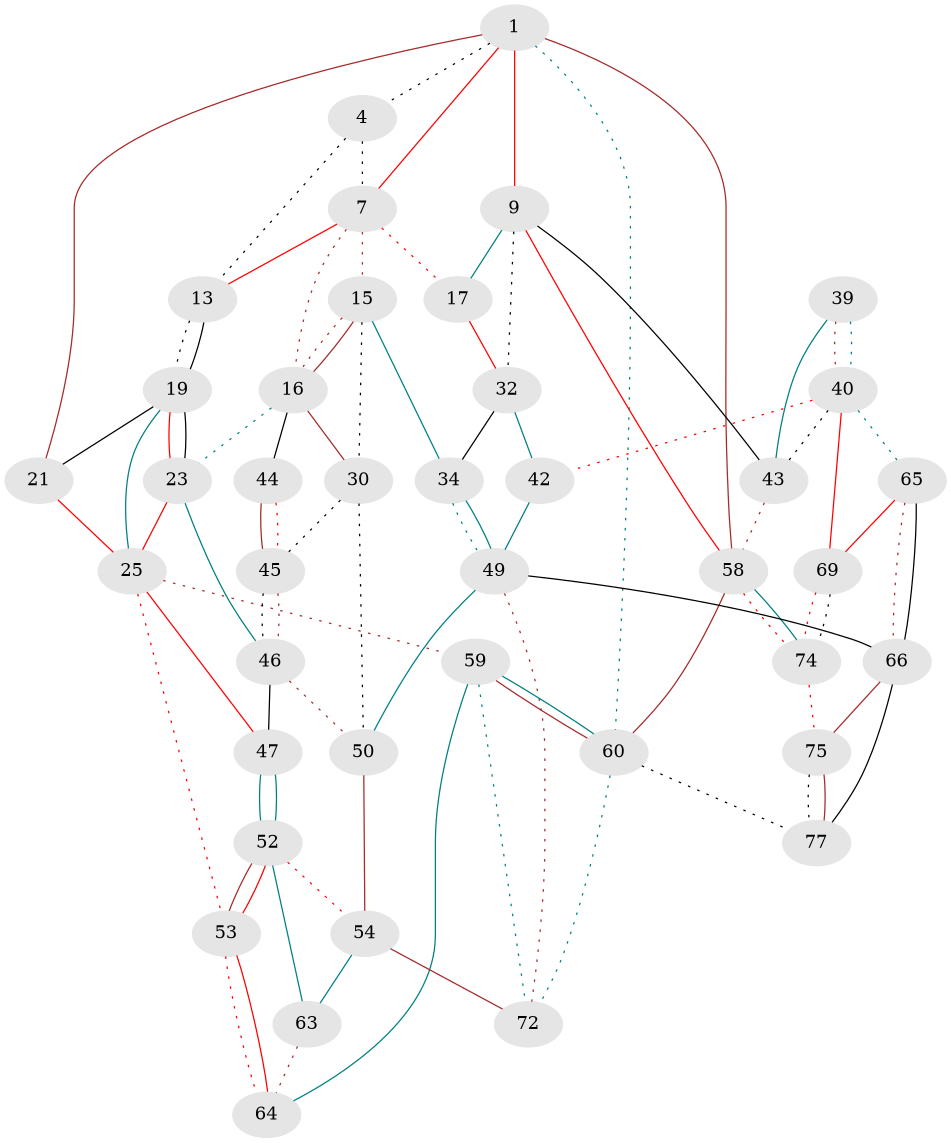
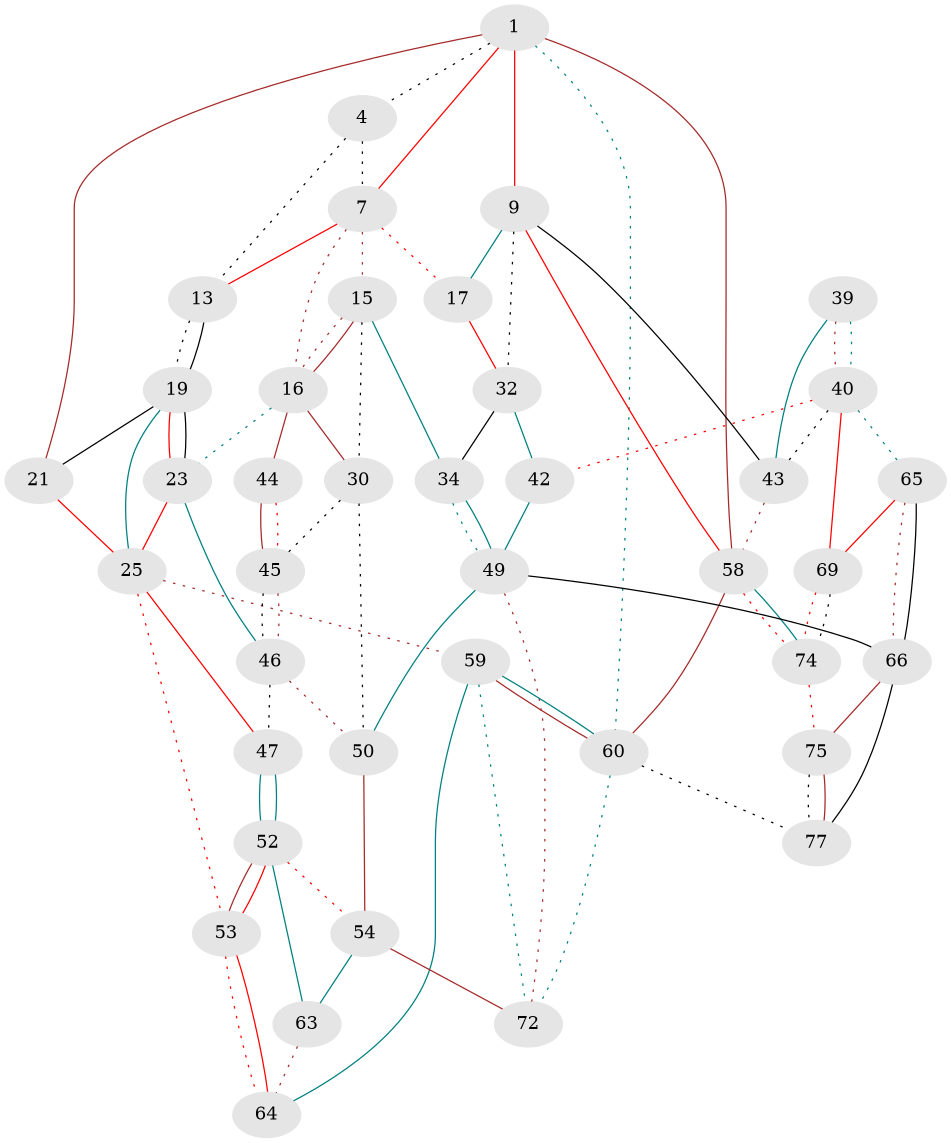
edge "16" -- "44": color black -> brown
edge "46" -- "47": style solid -> dotted
